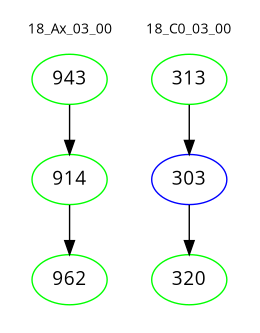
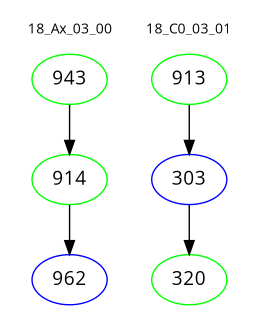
cluster "18_C0_03_00": label "18_C0_03_00" -> "18_C0_03_01"
node "313": label "313" -> "913"
node "962": color green -> blue
